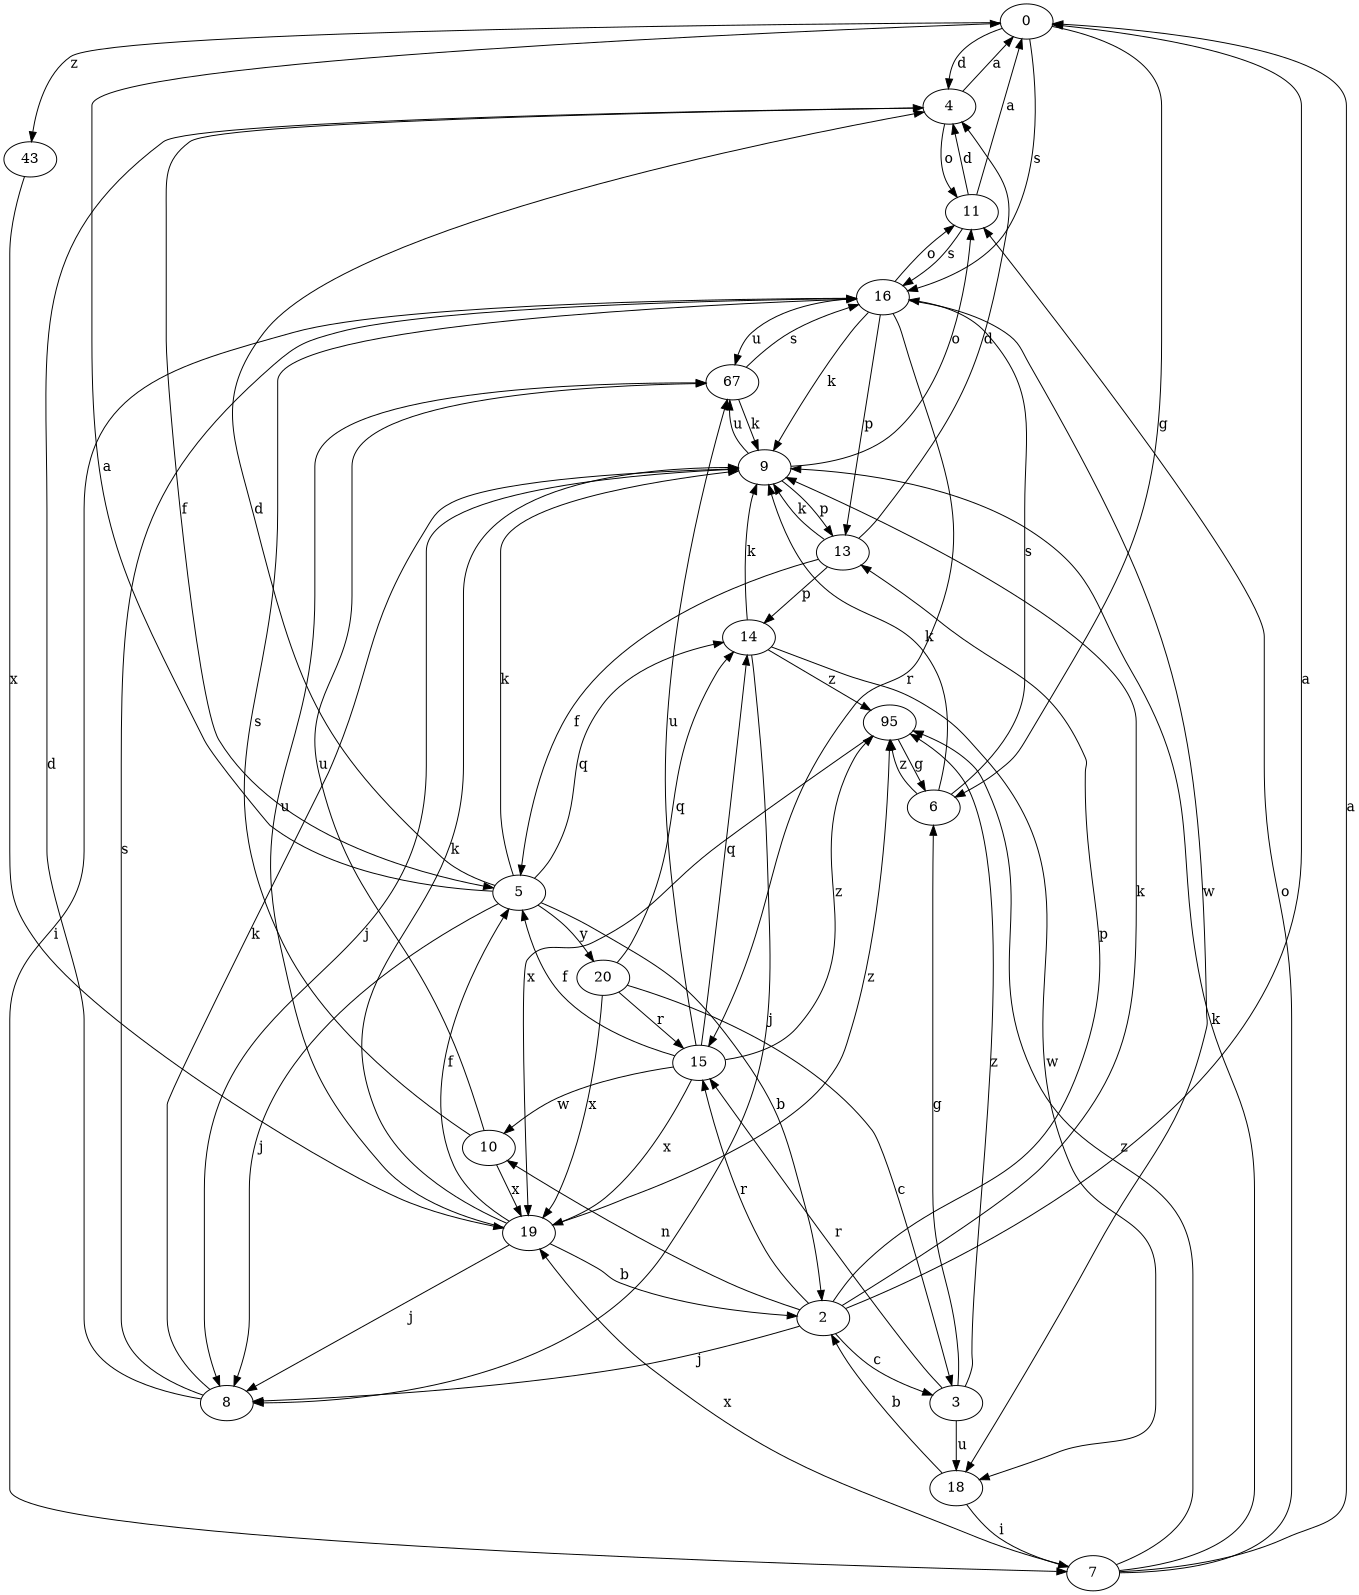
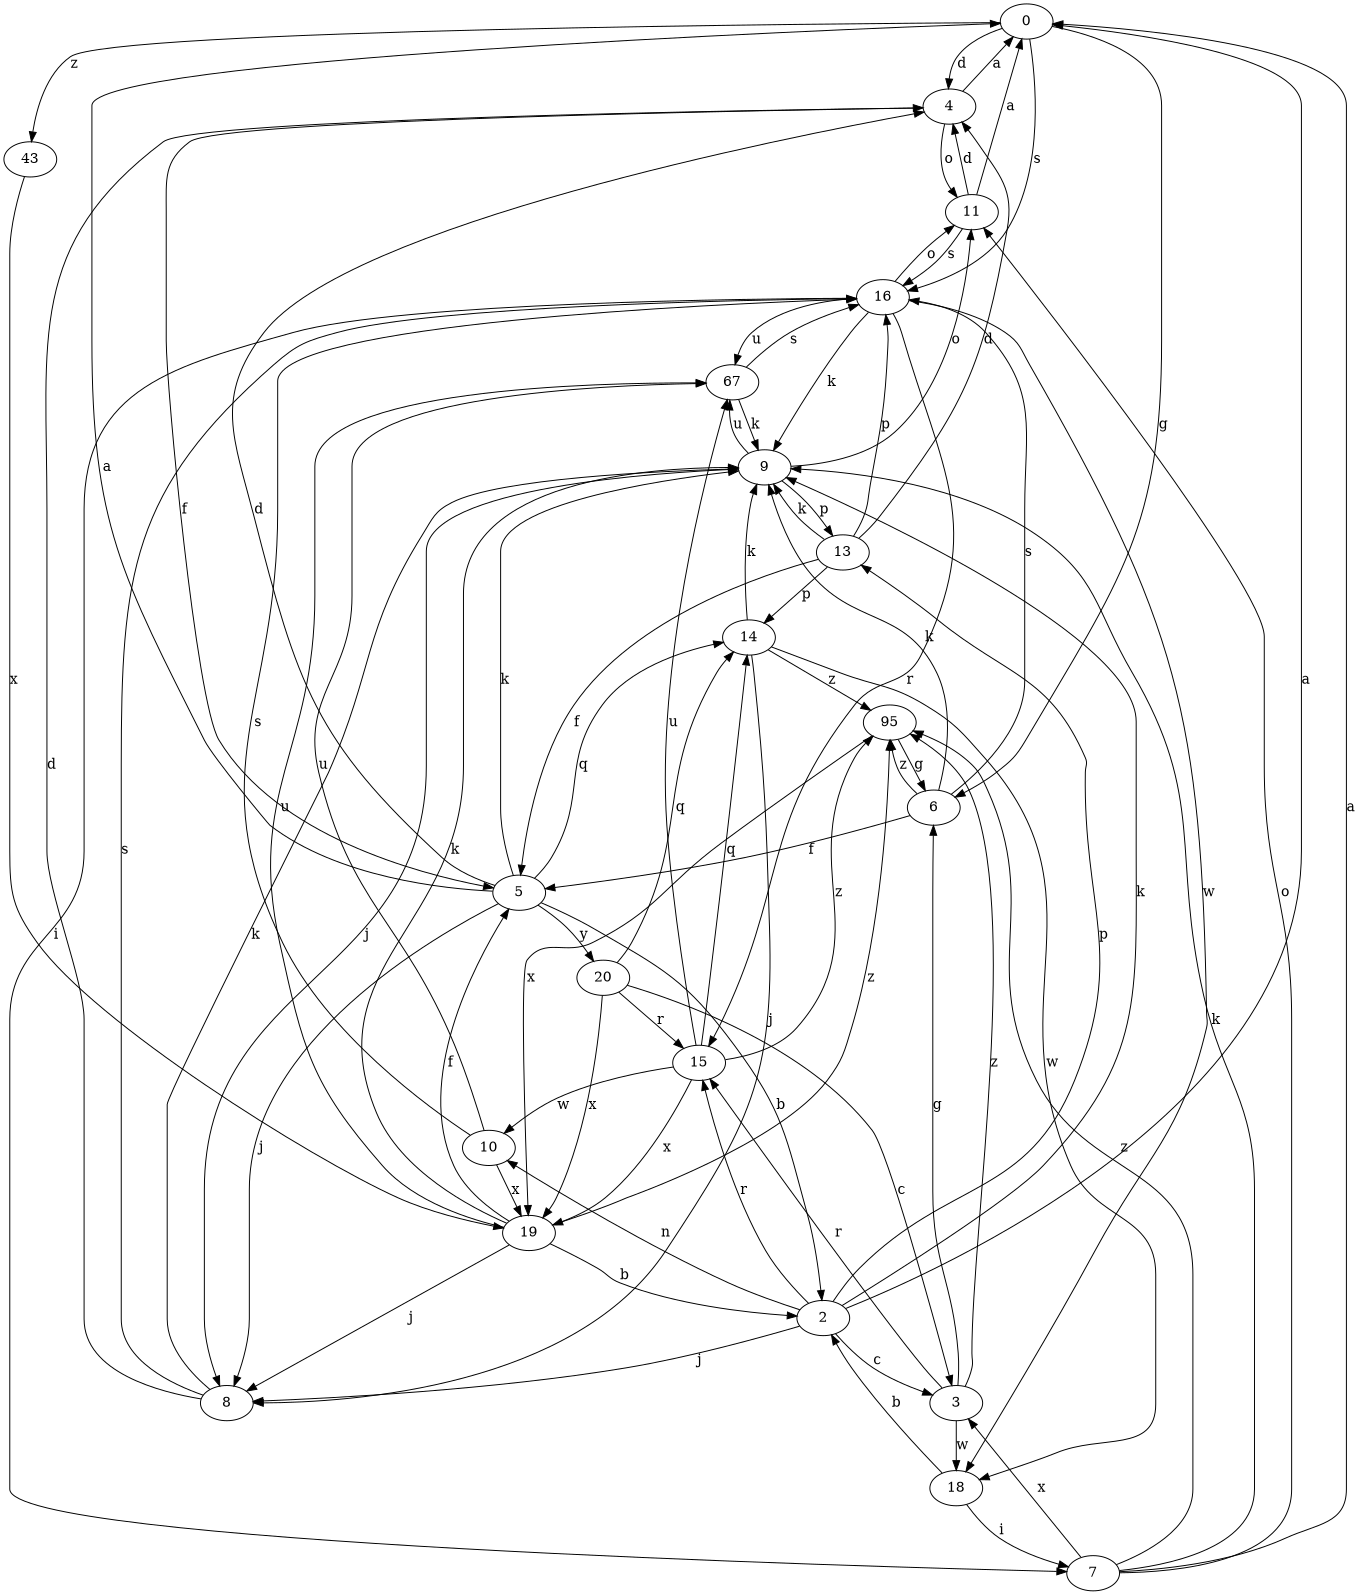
edge "16" -> "13": reversed
edge "15" -> "5": now "6" -> "5"
edge "3" -> "18": label "u" -> "w"
edge "7" -> "19": now "7" -> "3"
